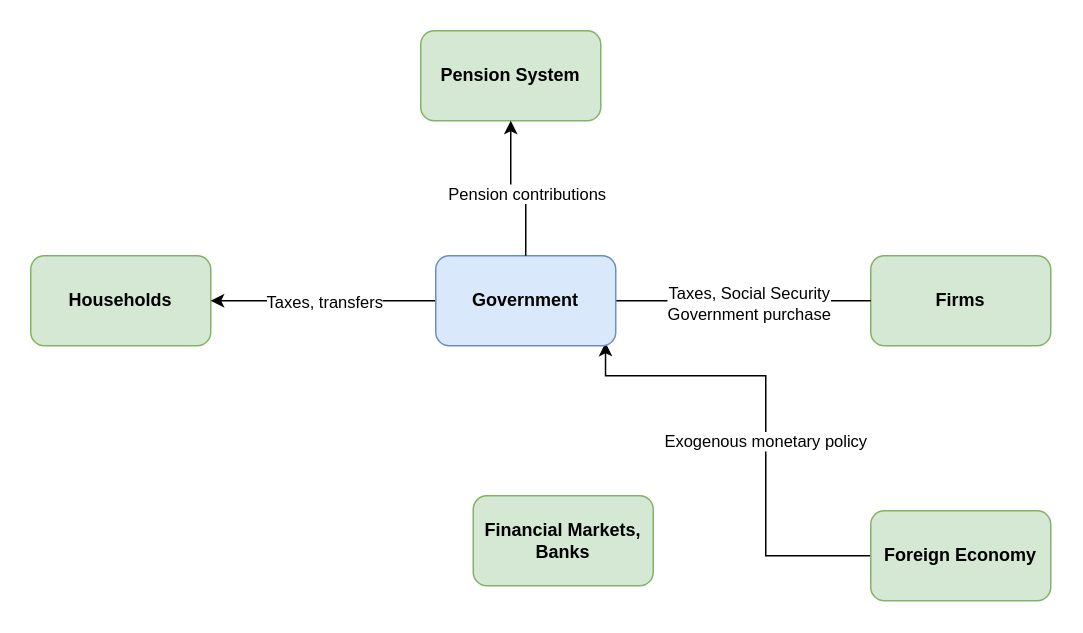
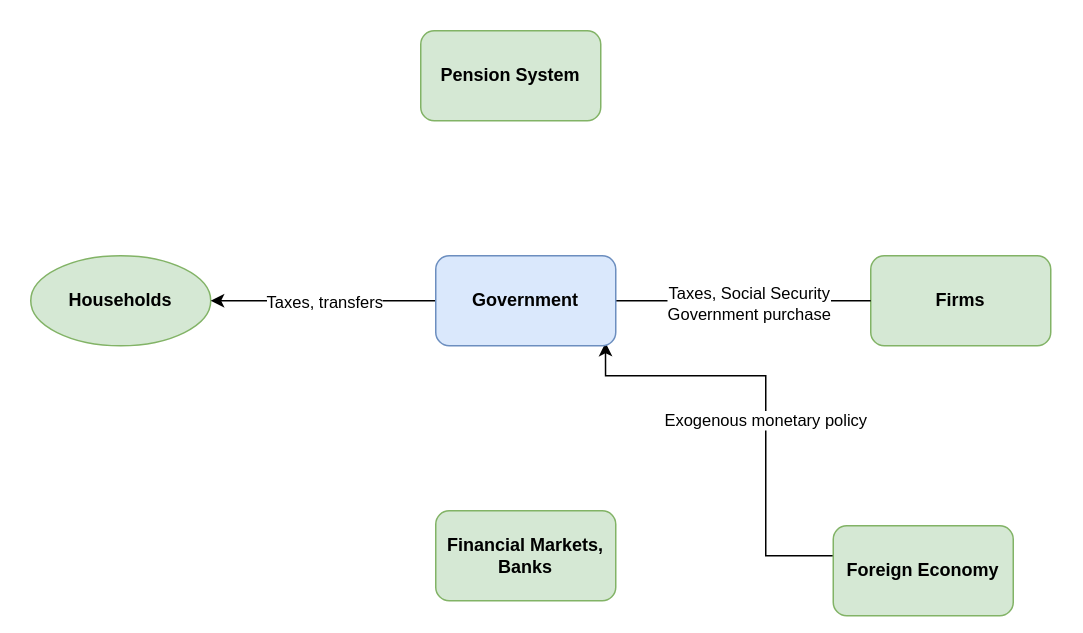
edge "Government" -> "Pension System": removed, label "Pension contributions"
node "Households": shape rounded rectangle -> ellipse
node "Financial Markets, Banks": moved (563, 541) -> (526, 556)
node "Foreign Economy": moved (961, 556) -> (923, 571)
